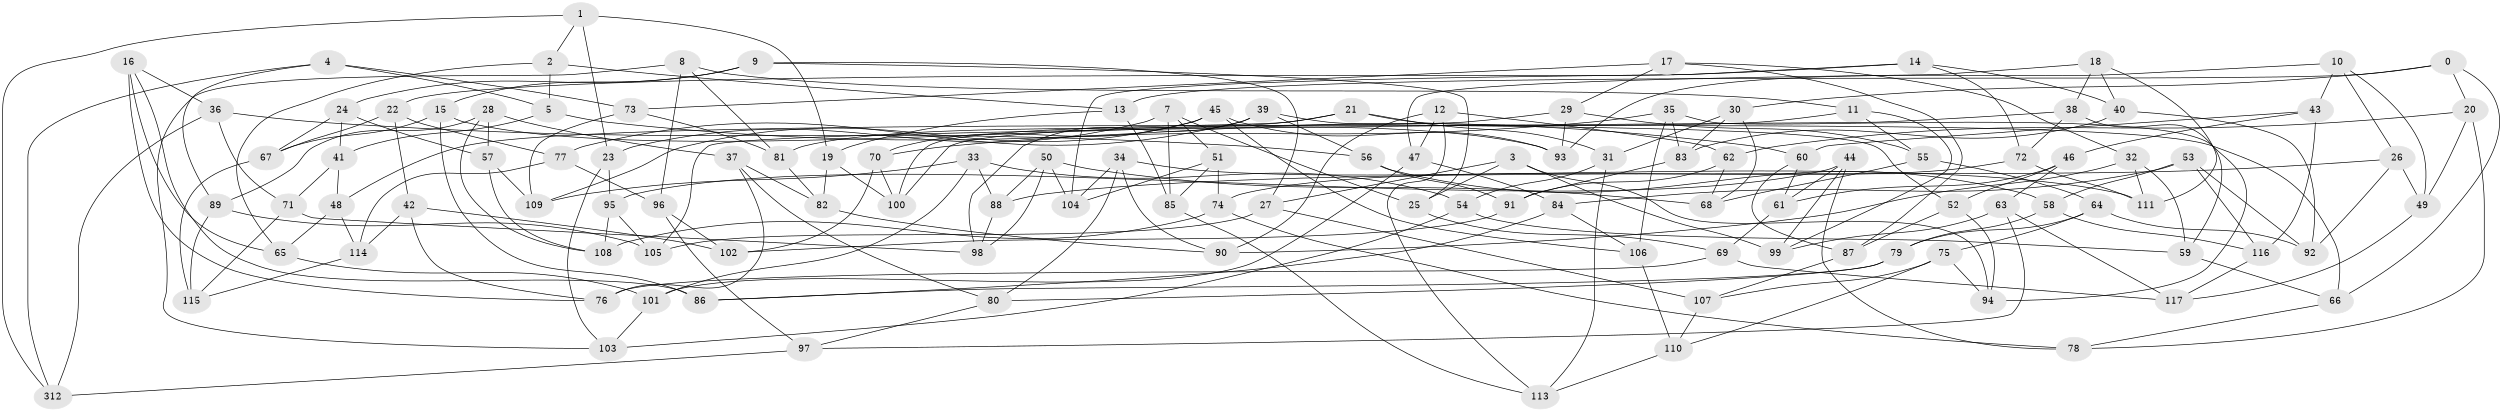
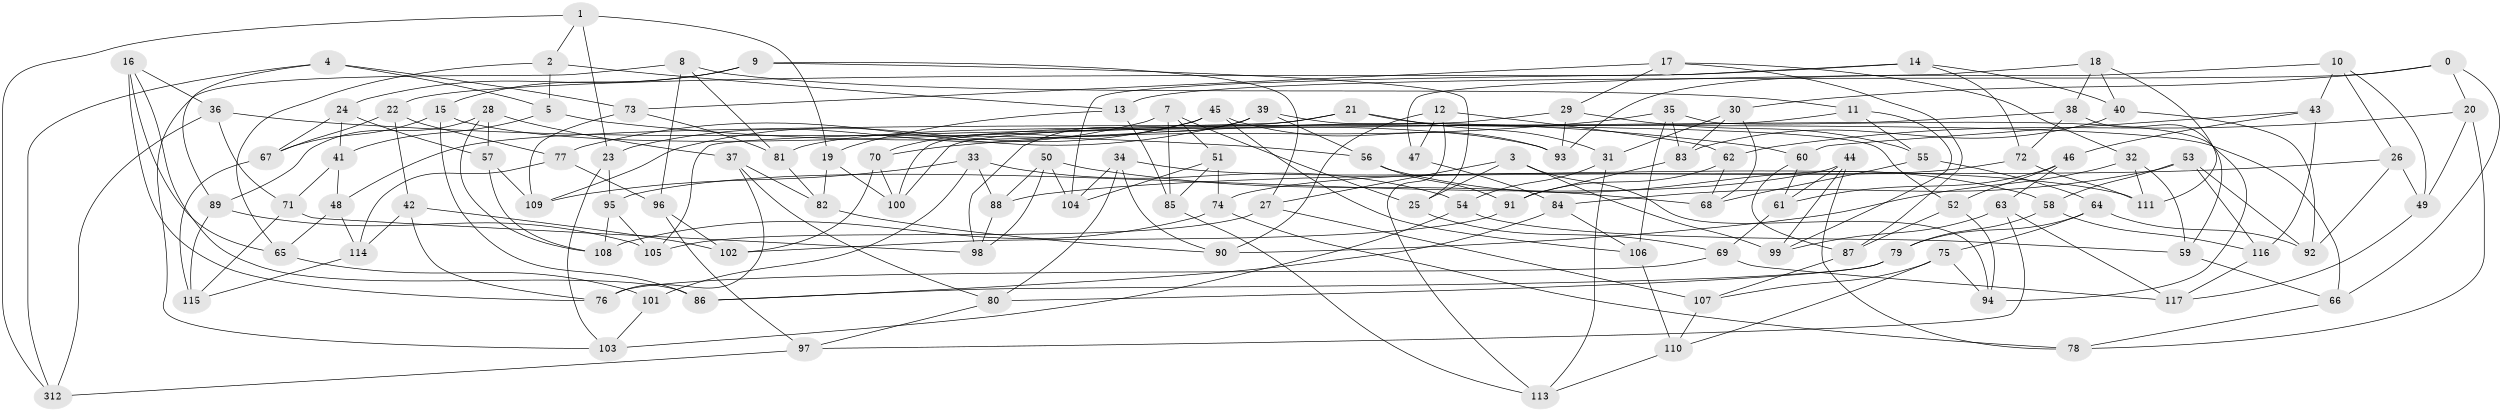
edge "47" -- "101": removed
